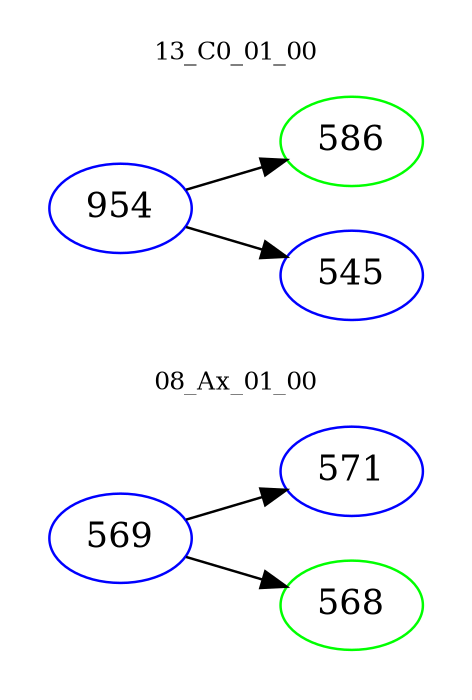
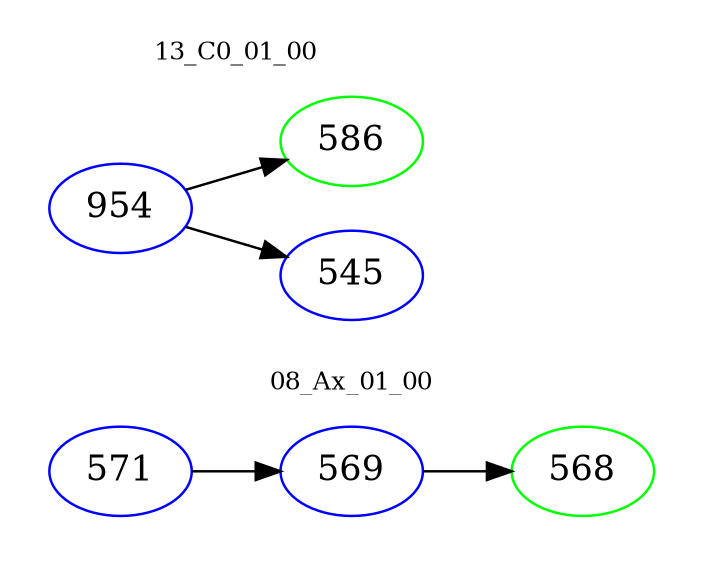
edge "569" -> "571": reversed
